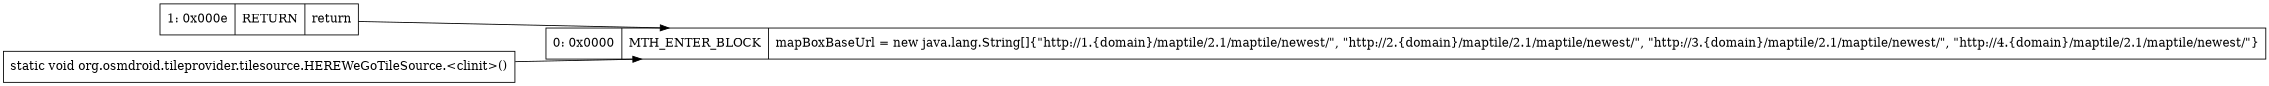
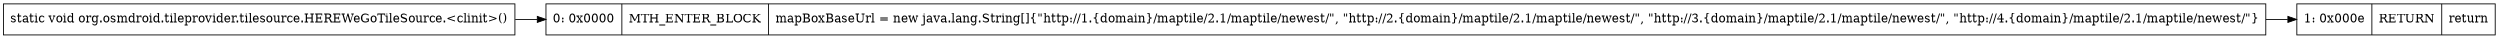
edge "1: 0x000e" -> "0: 0x0000": reversed
